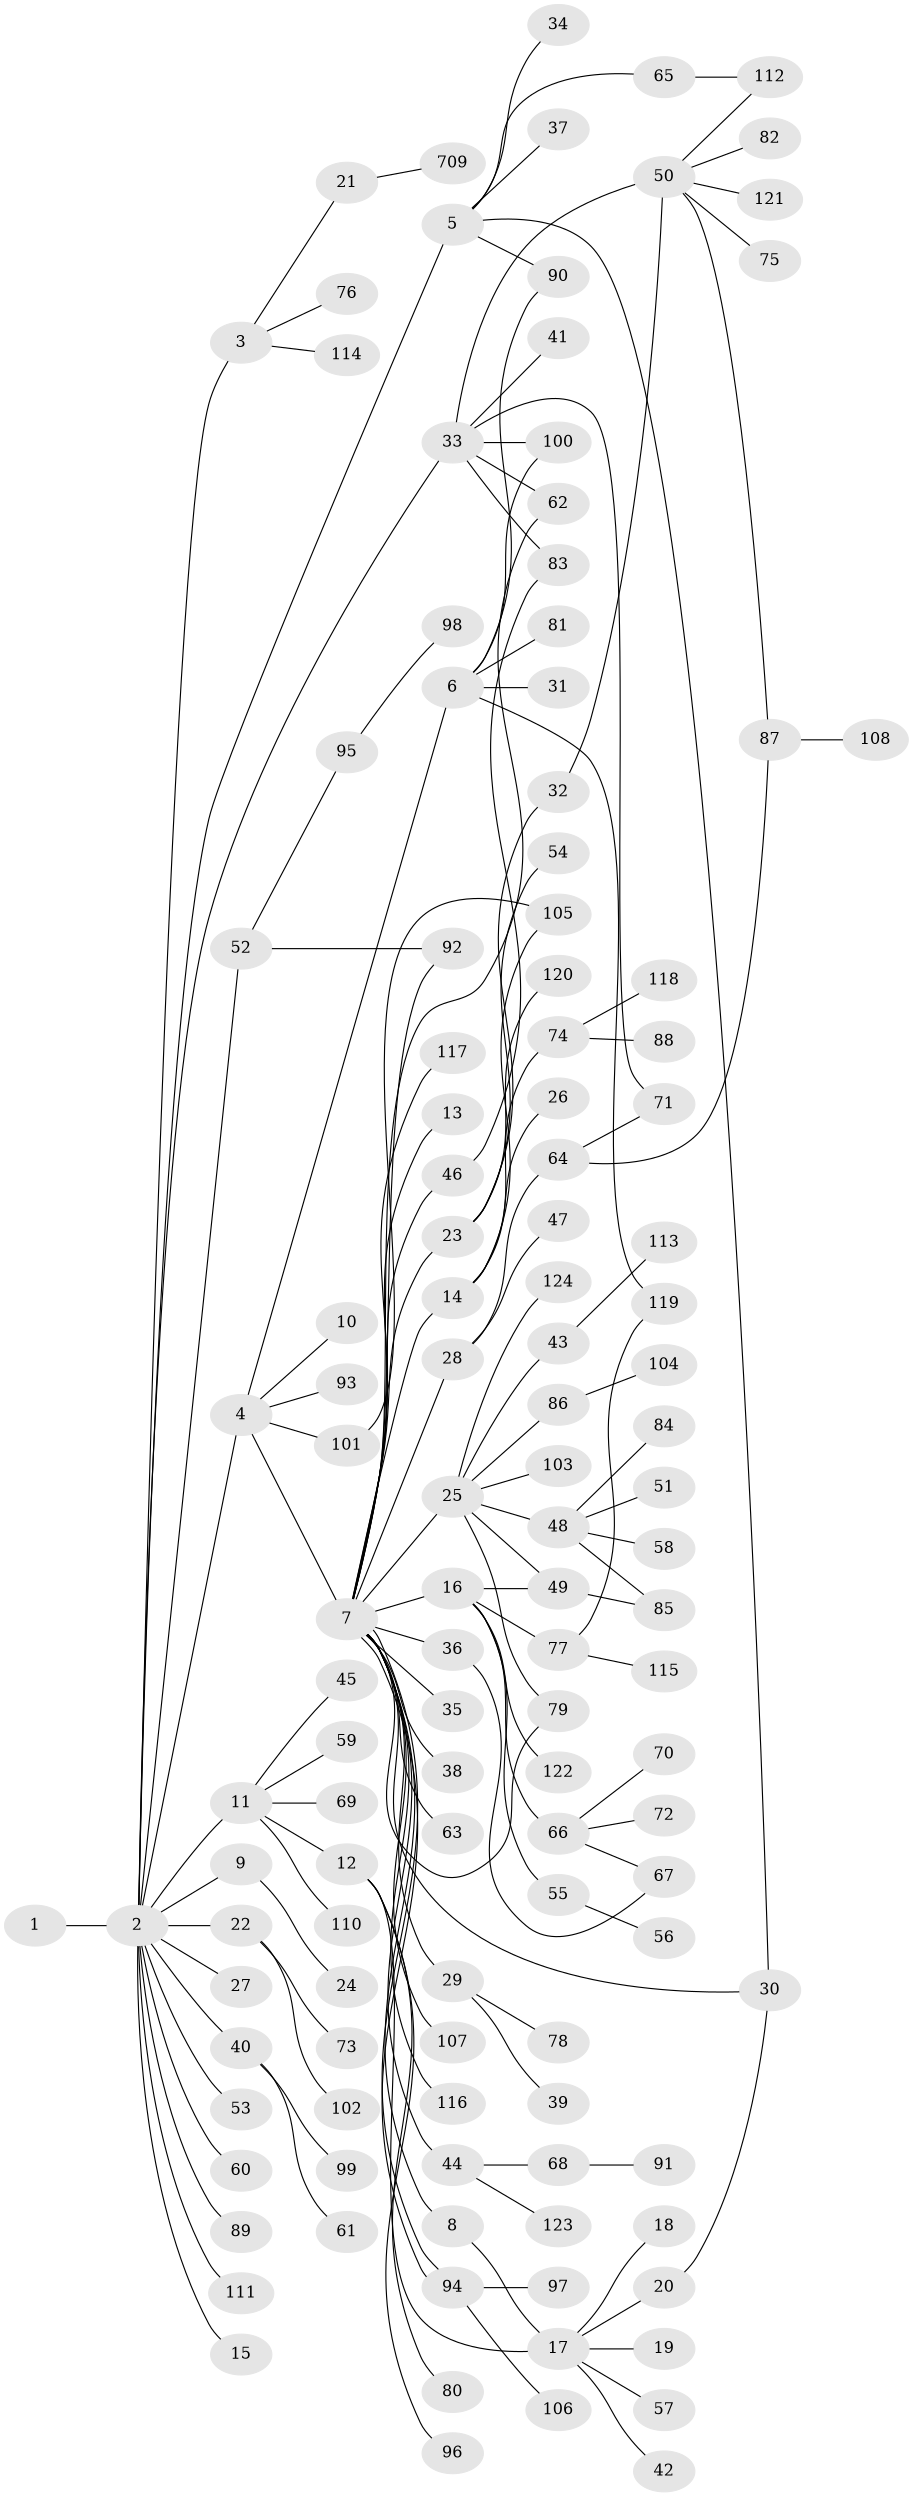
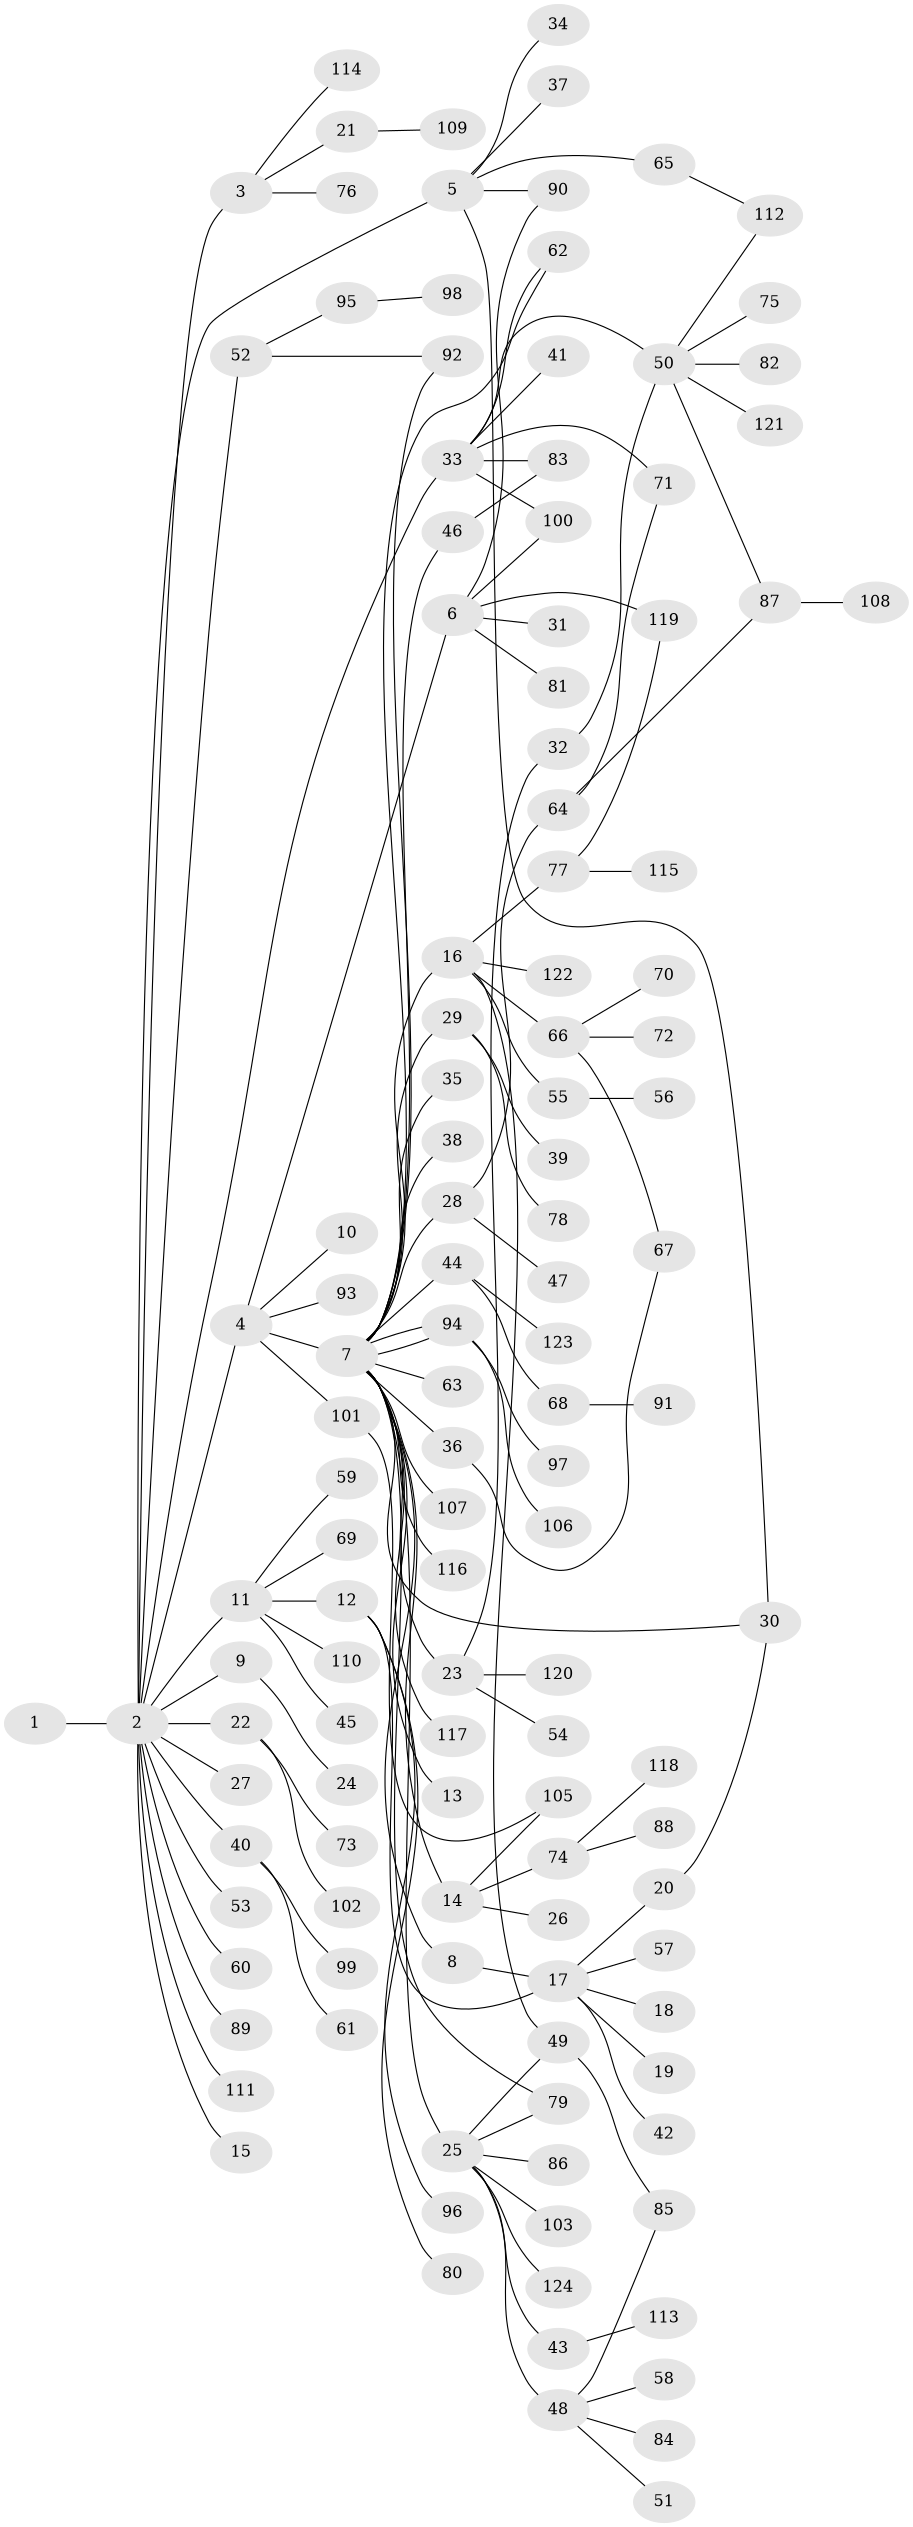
node "709": label "709" -> "109"
node "104": removed
